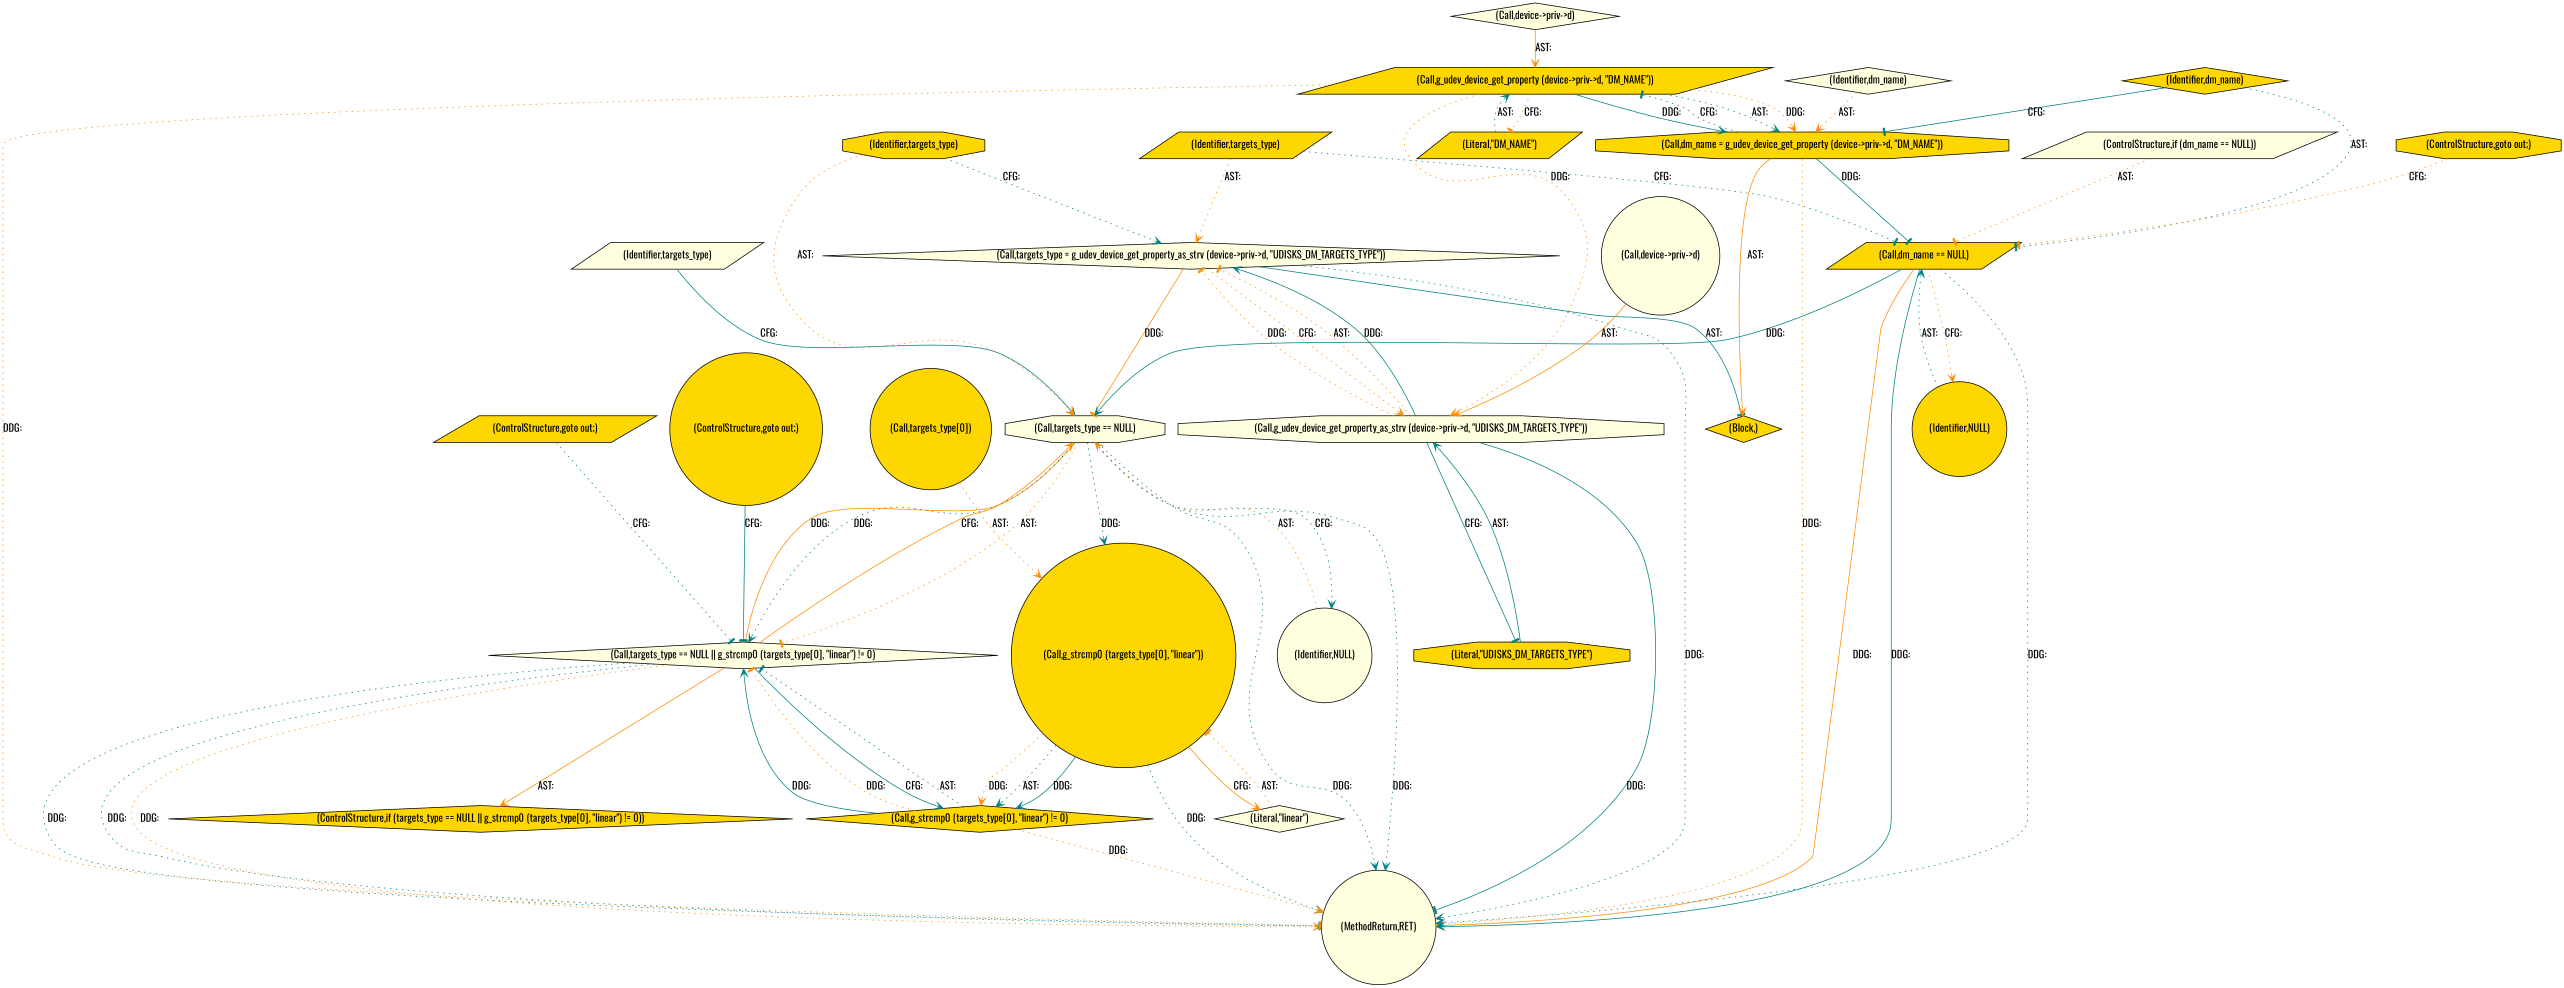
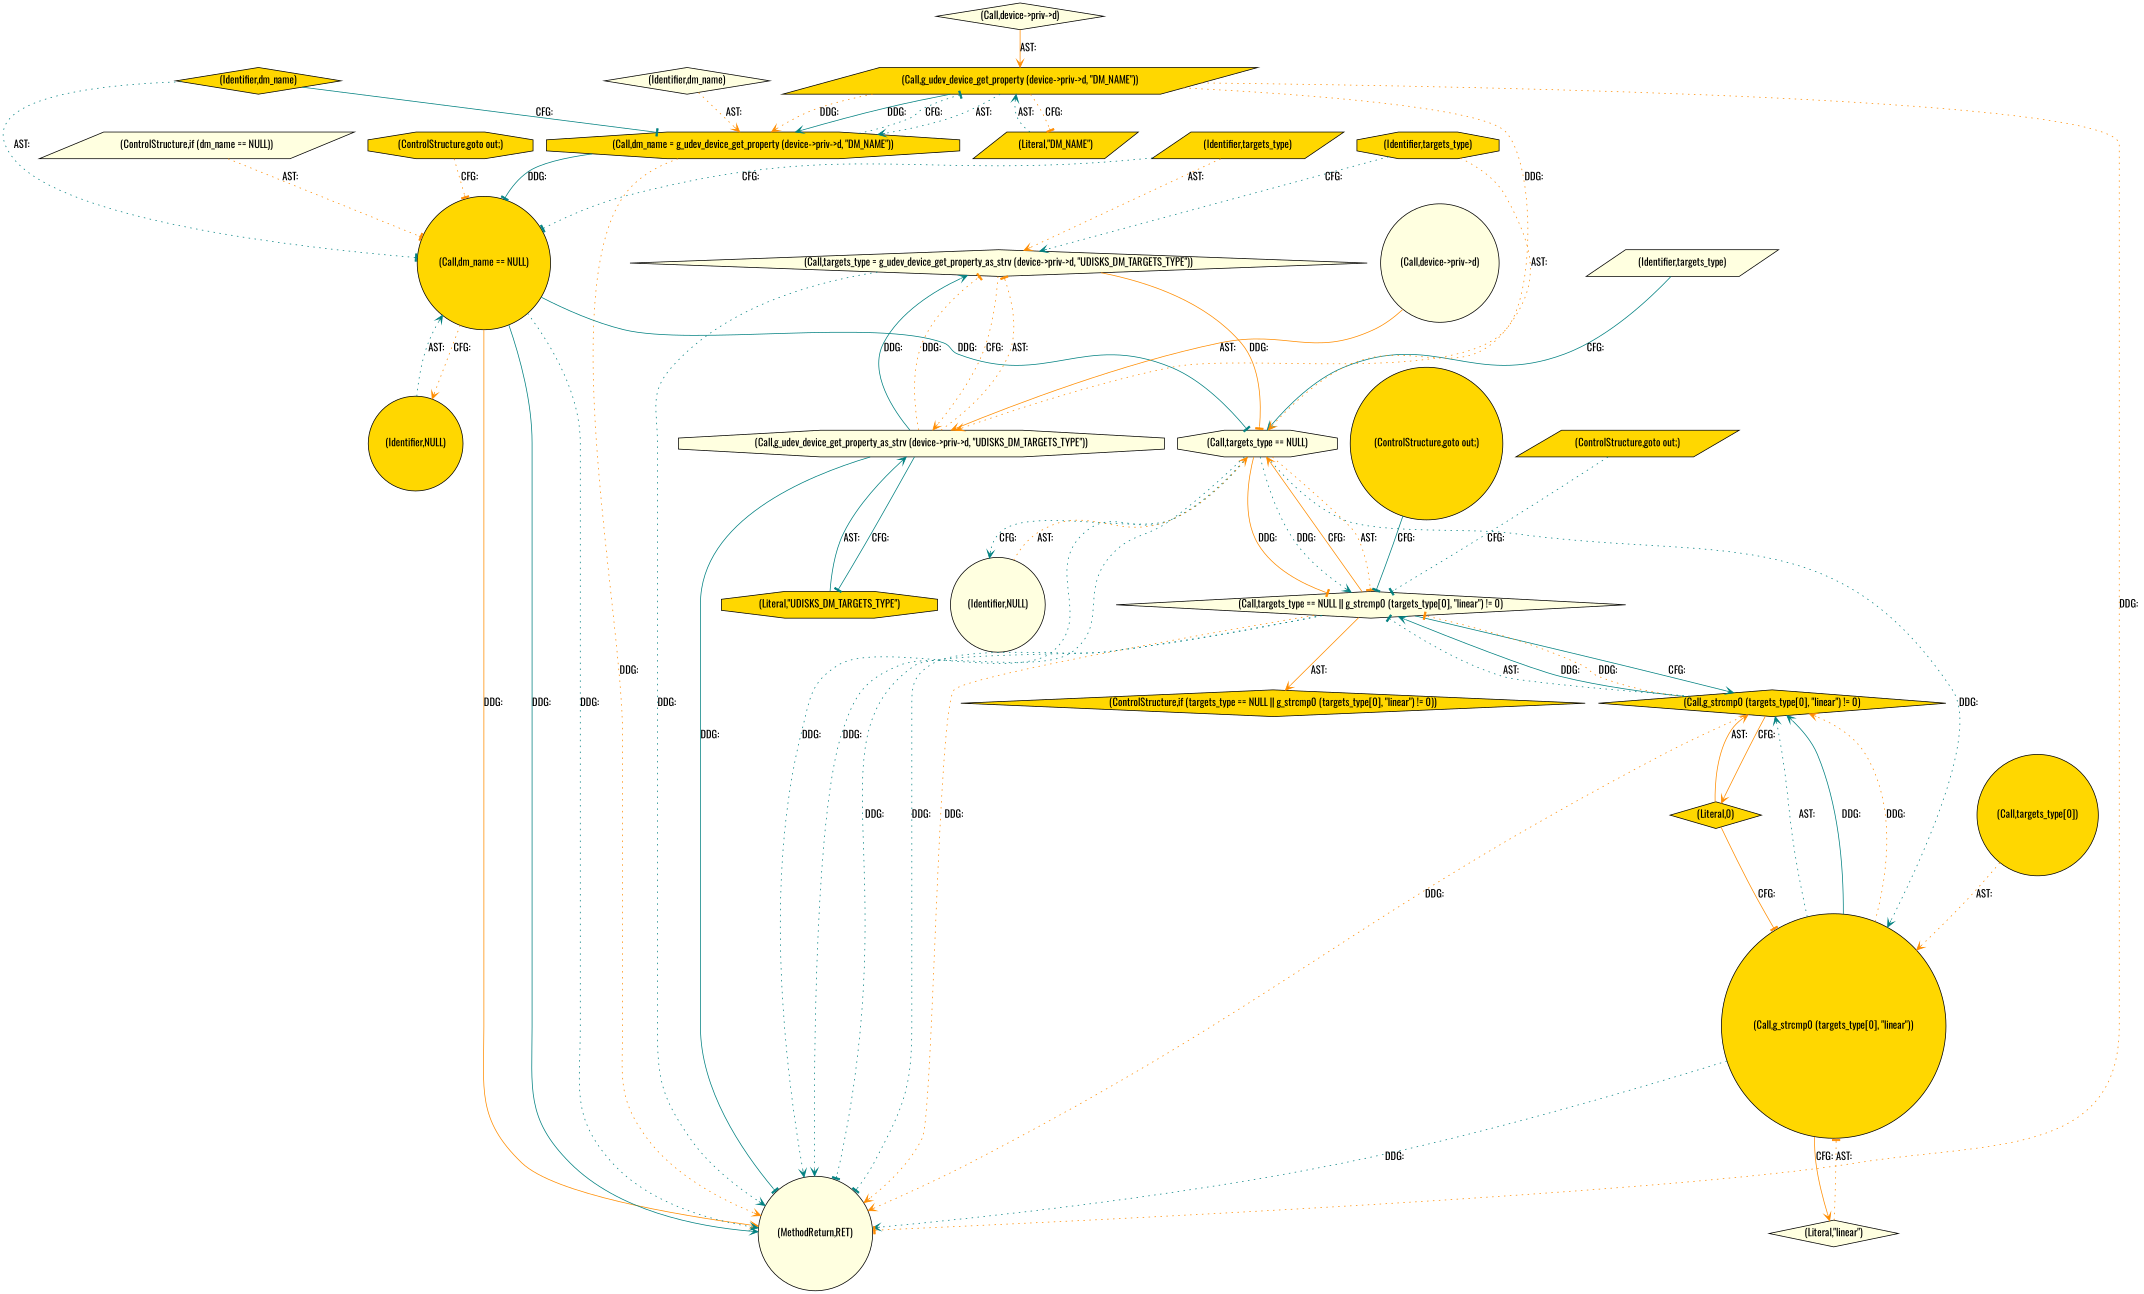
node "(Call,dm_name == NULL)": shape parallelogram -> circle
edge "(Call,dm_name == NULL)" -> "(Call,targets_type == NULL)": arrowhead vee -> tee
node "(Block,)": removed
node "(Literal,0)": added
